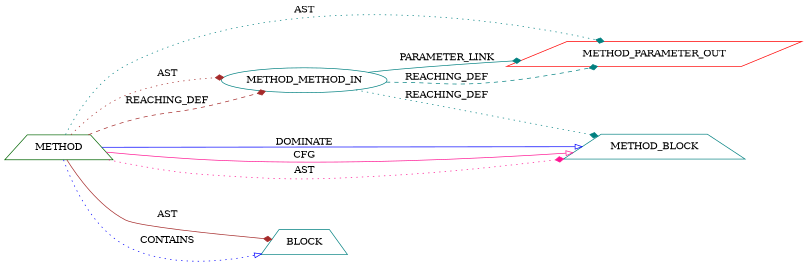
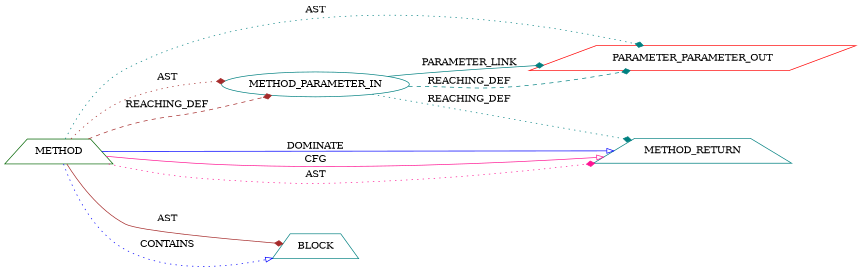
node "METHOD_PARAMETER_OUT": label "METHOD_PARAMETER_OUT" -> "PARAMETER_PARAMETER_OUT"
node "METHOD_METHOD_IN": label "METHOD_METHOD_IN" -> "METHOD_PARAMETER_IN"
node "METHOD_BLOCK": label "METHOD_BLOCK" -> "METHOD_RETURN"
